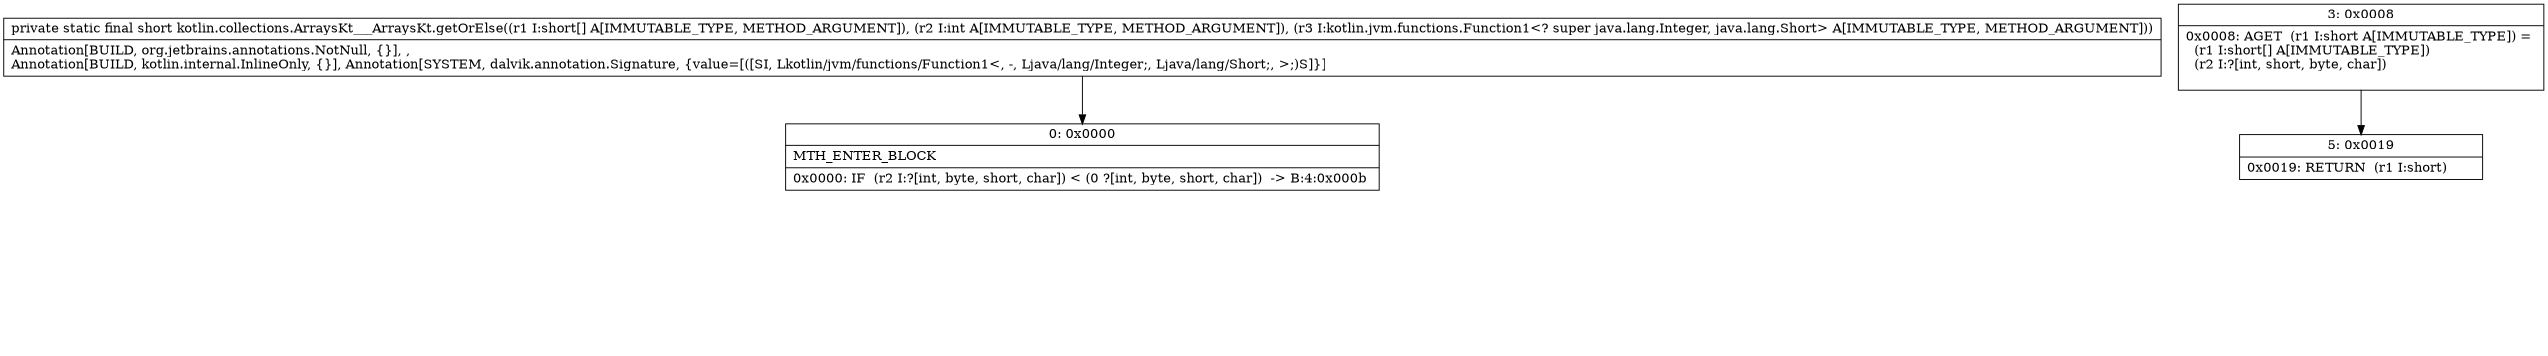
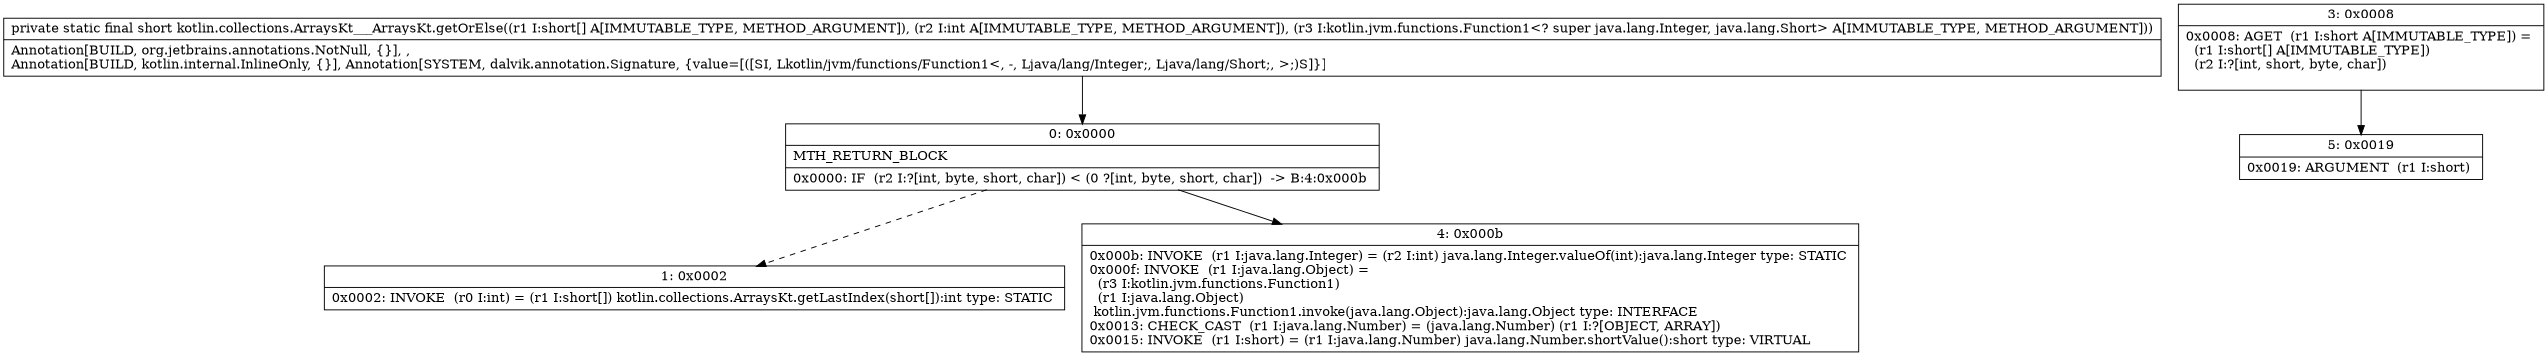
node "0: 0x0000": text "MTH_ENTER_BLOCK" -> "MTH_RETURN_BLOCK"
node "5: 0x0019": text "0x0019: RETURN  (r1 I:short)" -> "0x0019: ARGUMENT  (r1 I:short)"
node "1: 0x0002": added
node "4: 0x000b": added
